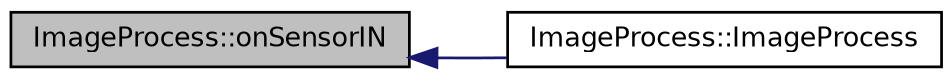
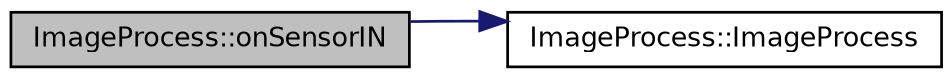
edge "ImageProcess::ImageProcess" -> "ImageProcess::onSensorIN": reversed
